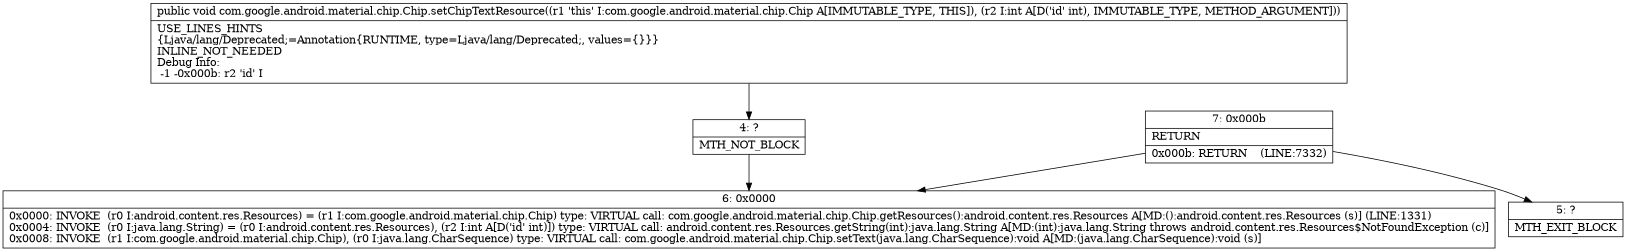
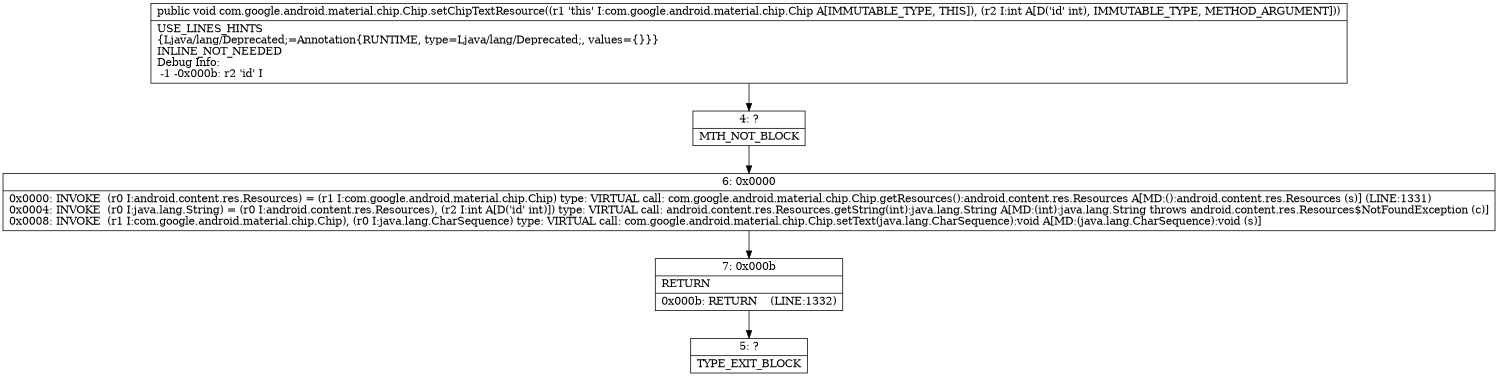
node "7: 0x000b": text "0x000b: RETURN    (LINE:7332)" -> "0x000b: RETURN    (LINE:1332)"
edge "7: 0x000b" -> "6: 0x0000": reversed
node "5: ?": text "MTH_EXIT_BLOCK" -> "TYPE_EXIT_BLOCK"
